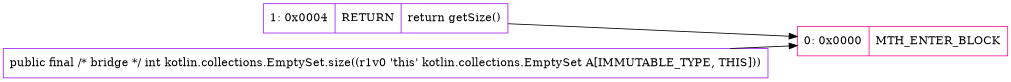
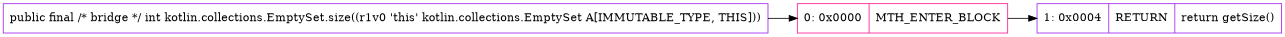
edge "1: 0x0004" -> "0: 0x0000": reversed
